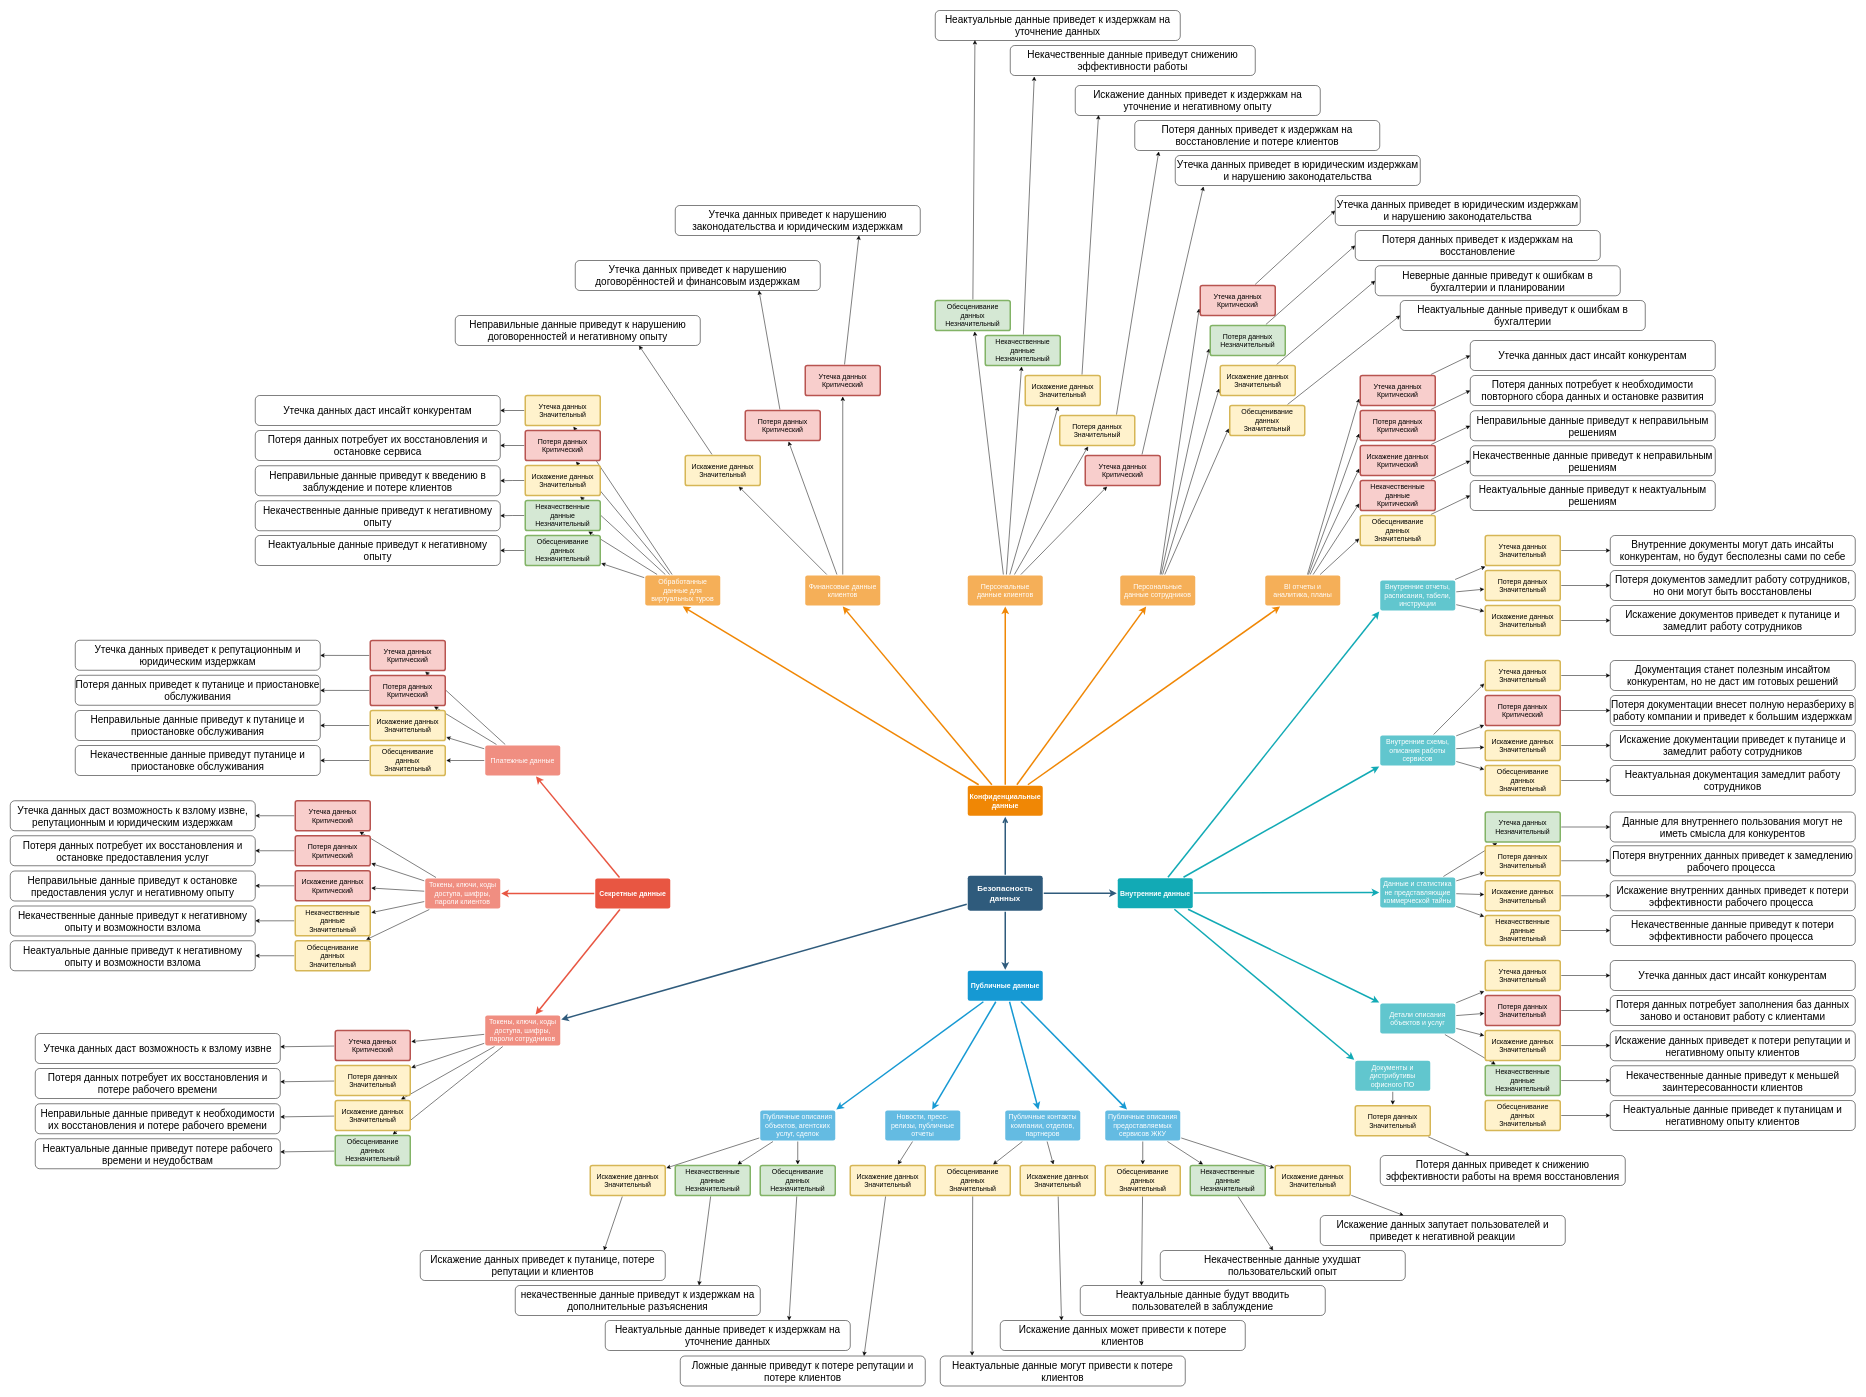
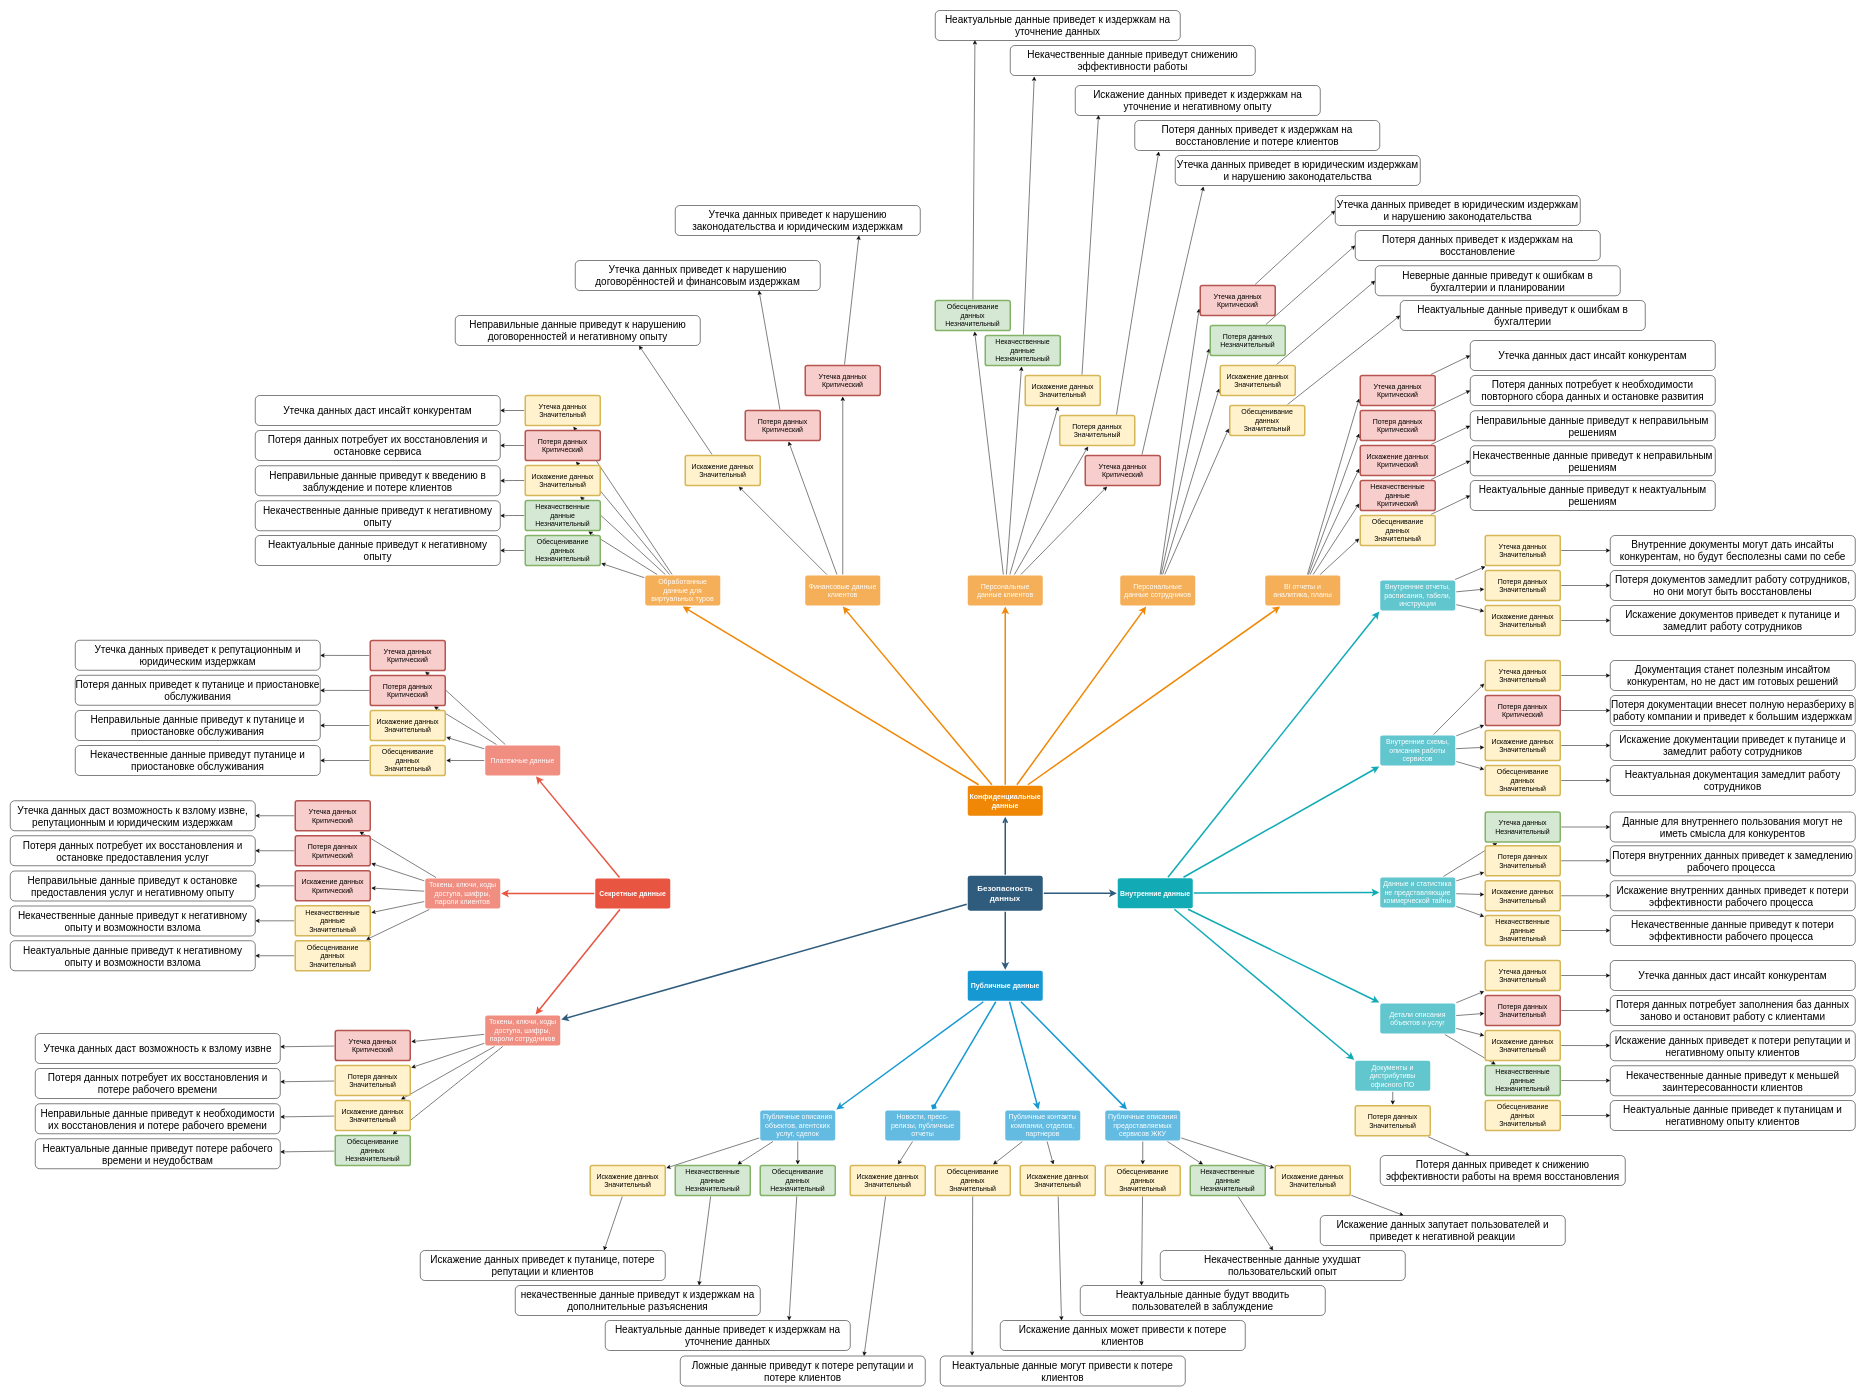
edge "Публичные данные" -> "Новости, пресс-релизы, публичные отчеты": arrowhead classic -> diamond
